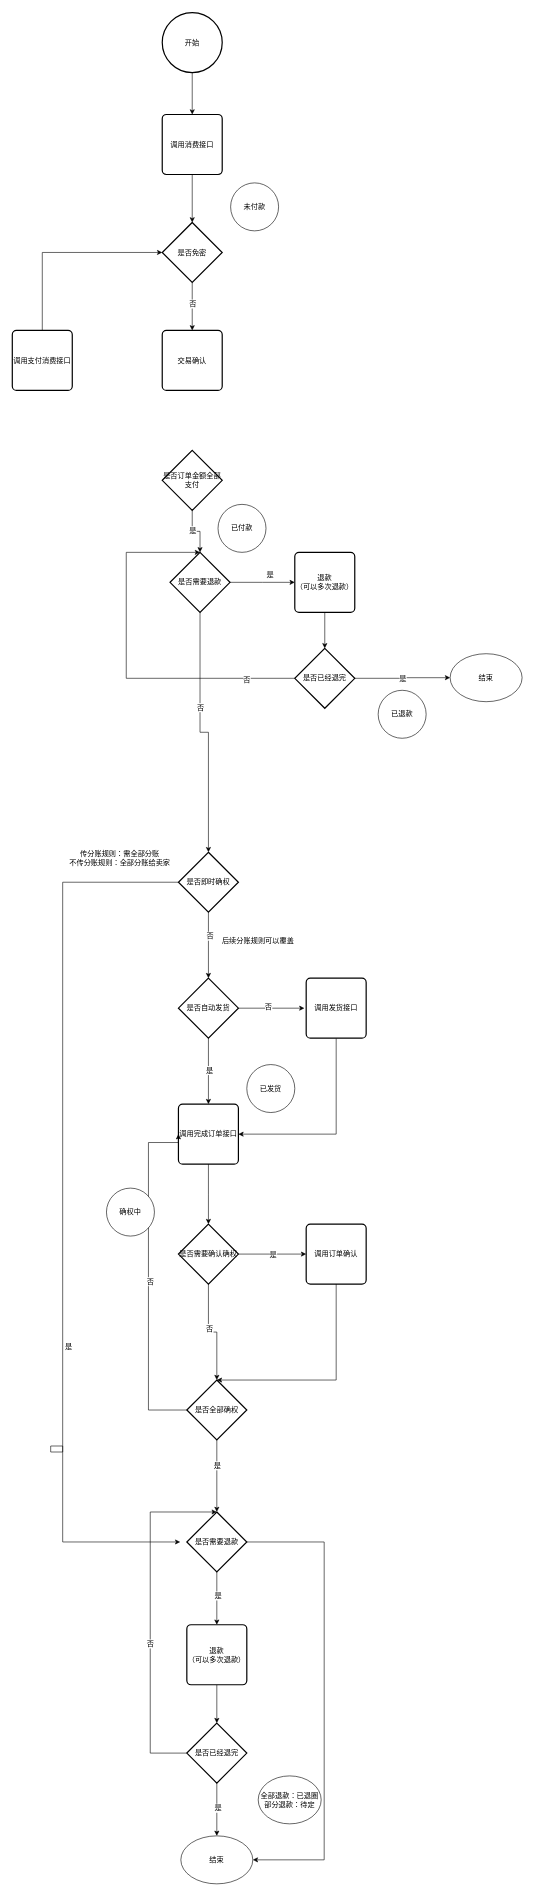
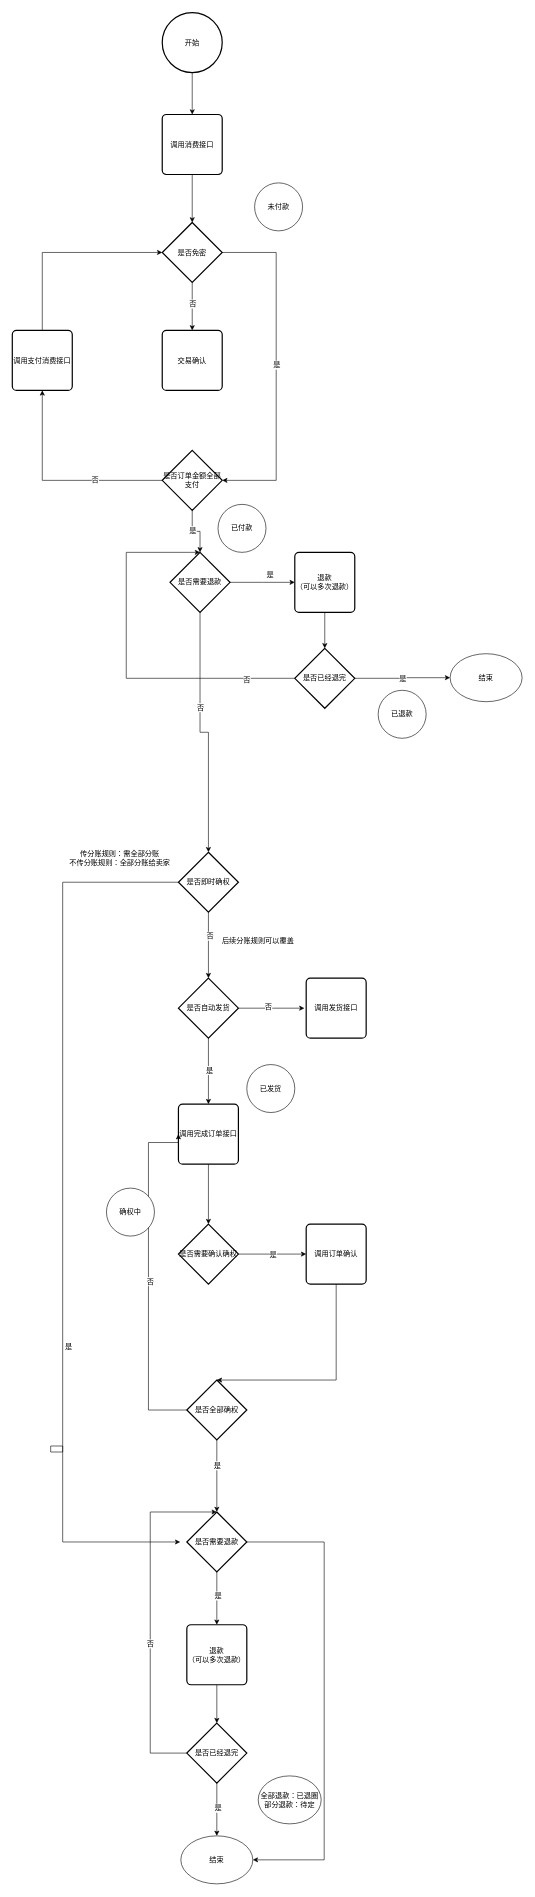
node "未付款": moved (255, 207) -> (279, 207)
edge "是否免密" -> "是否订单金额全部支付": added, label "是"
edge "是否订单金额全部支付" -> "调用支付消费接口": added, label "否"
edge "调用发货接口" -> "调用完成订单接口": removed
edge "是否需要确认确权" -> "是否全部确权": removed, label "否"
